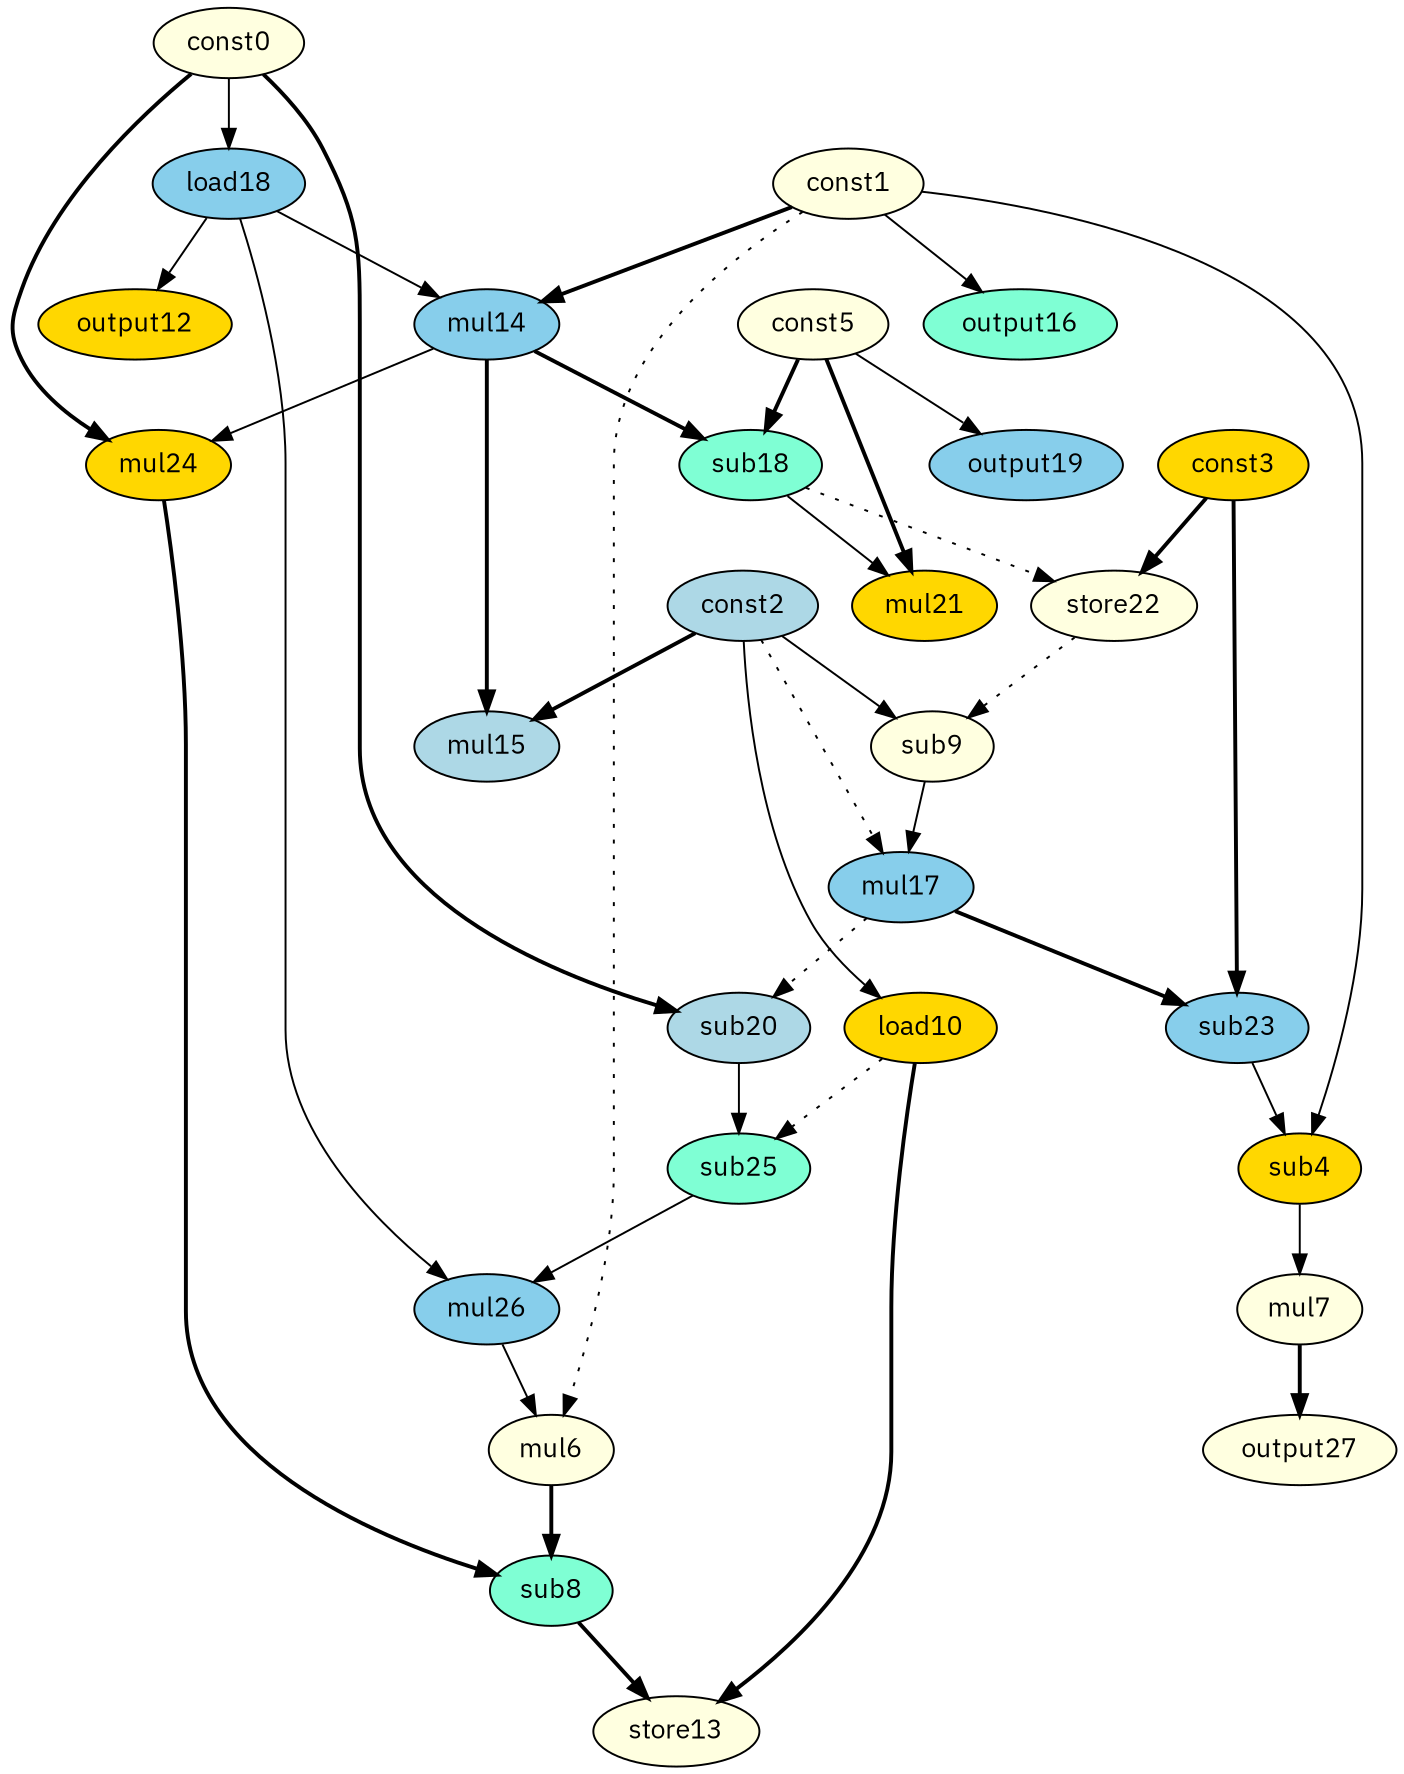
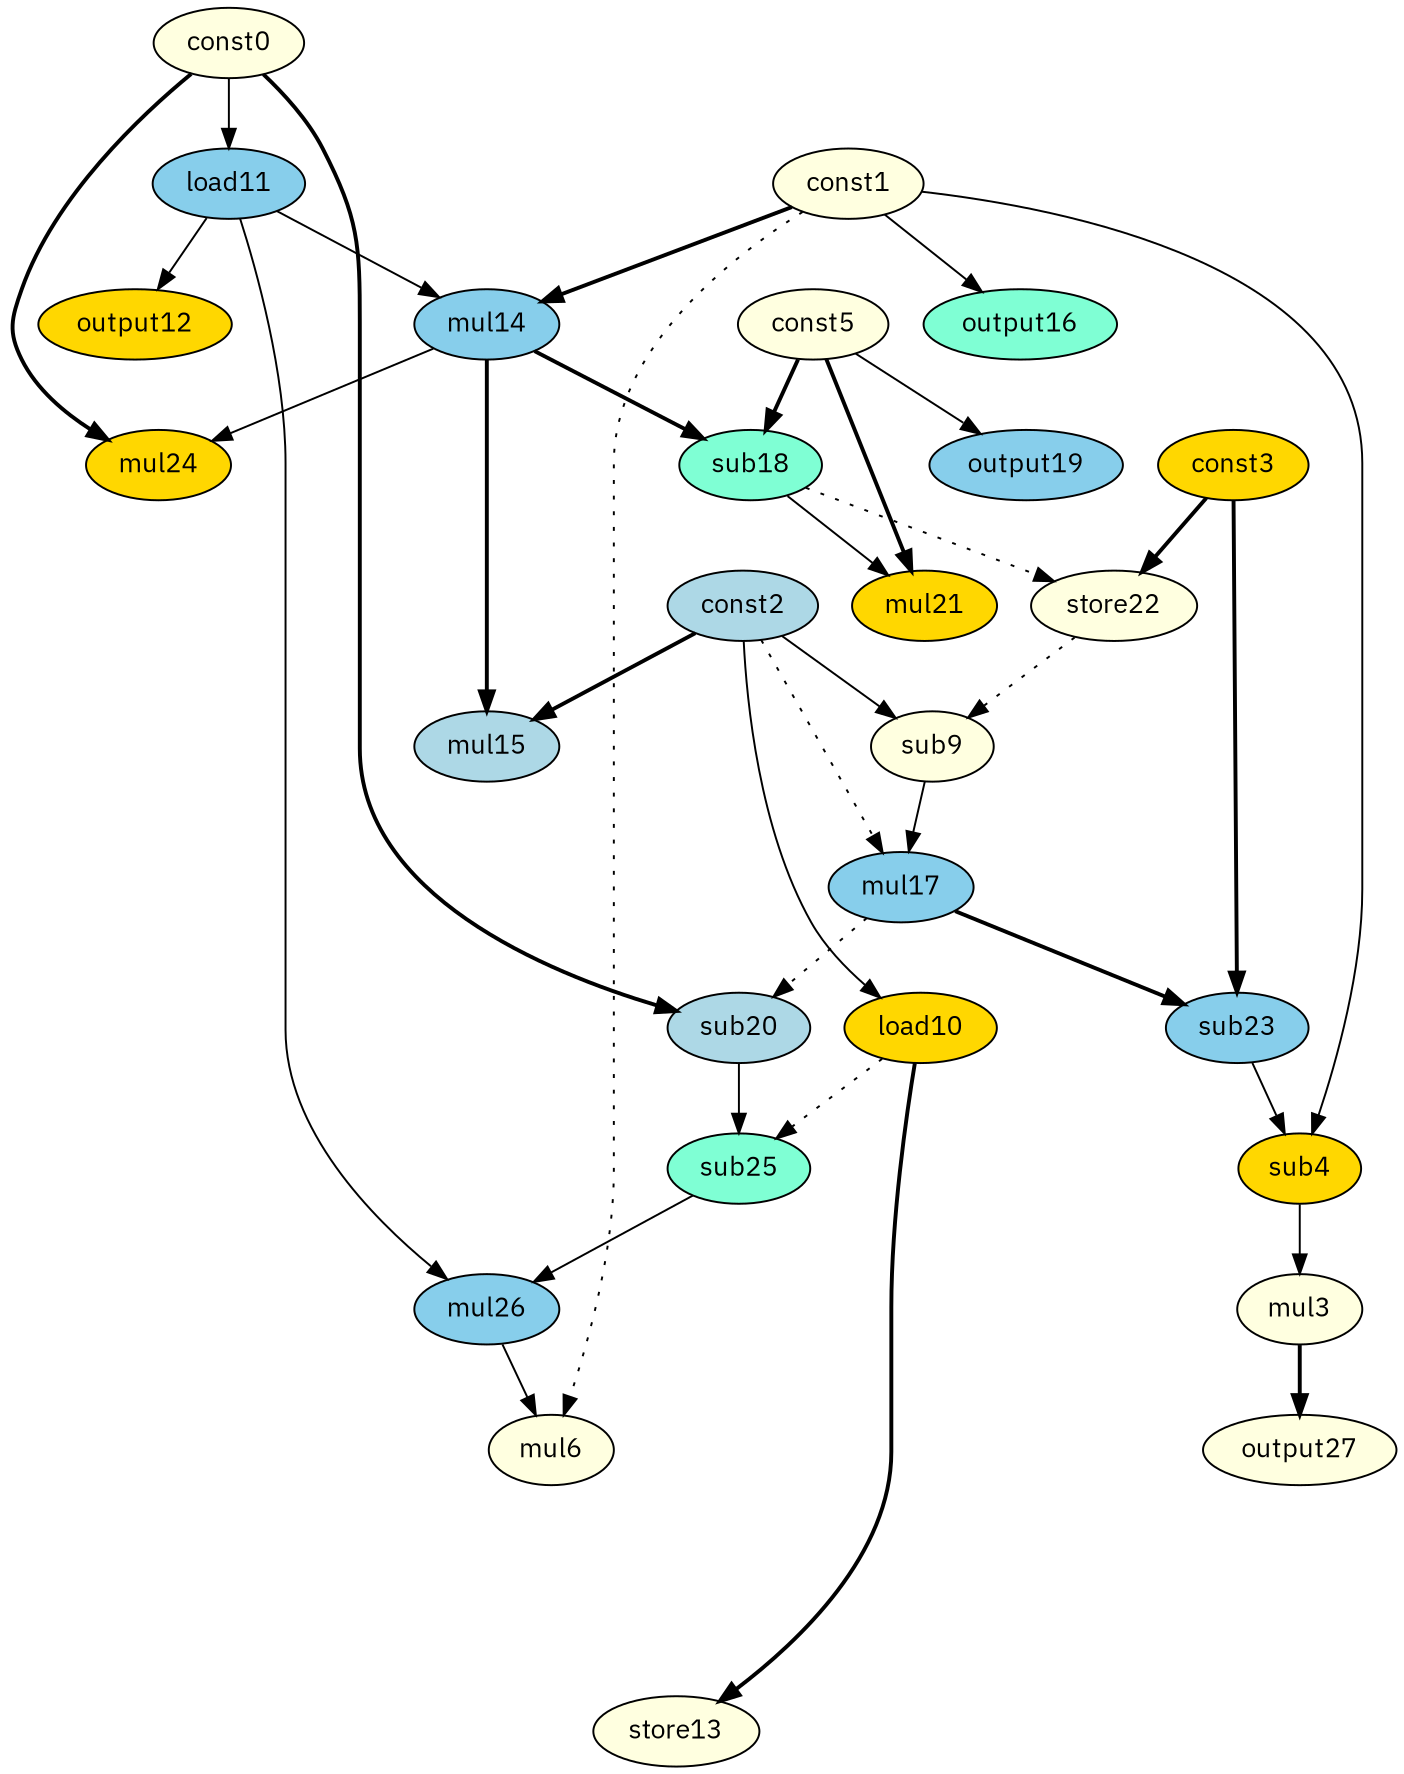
node "load18": label "load18" -> "load11"
node "mul7": label "mul7" -> "mul3"
node "sub8": removed
